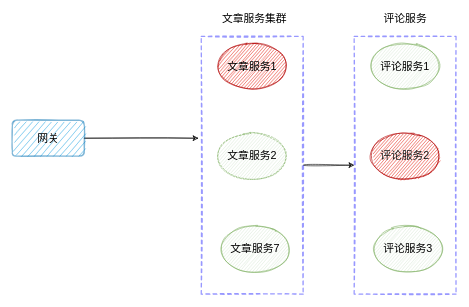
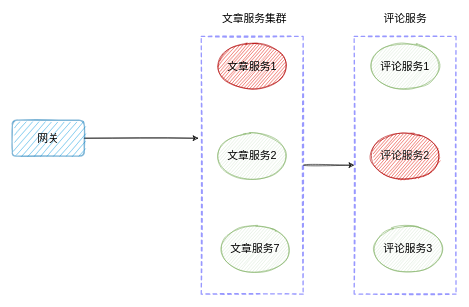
node "文章服务2": style dashed -> solid
